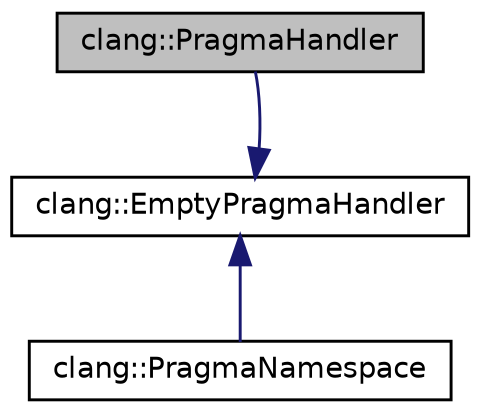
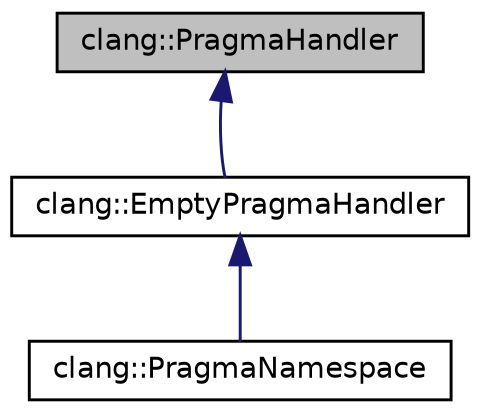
edge "clang::PragmaHandler" -> "clang::EmptyPragmaHandler": reversed
